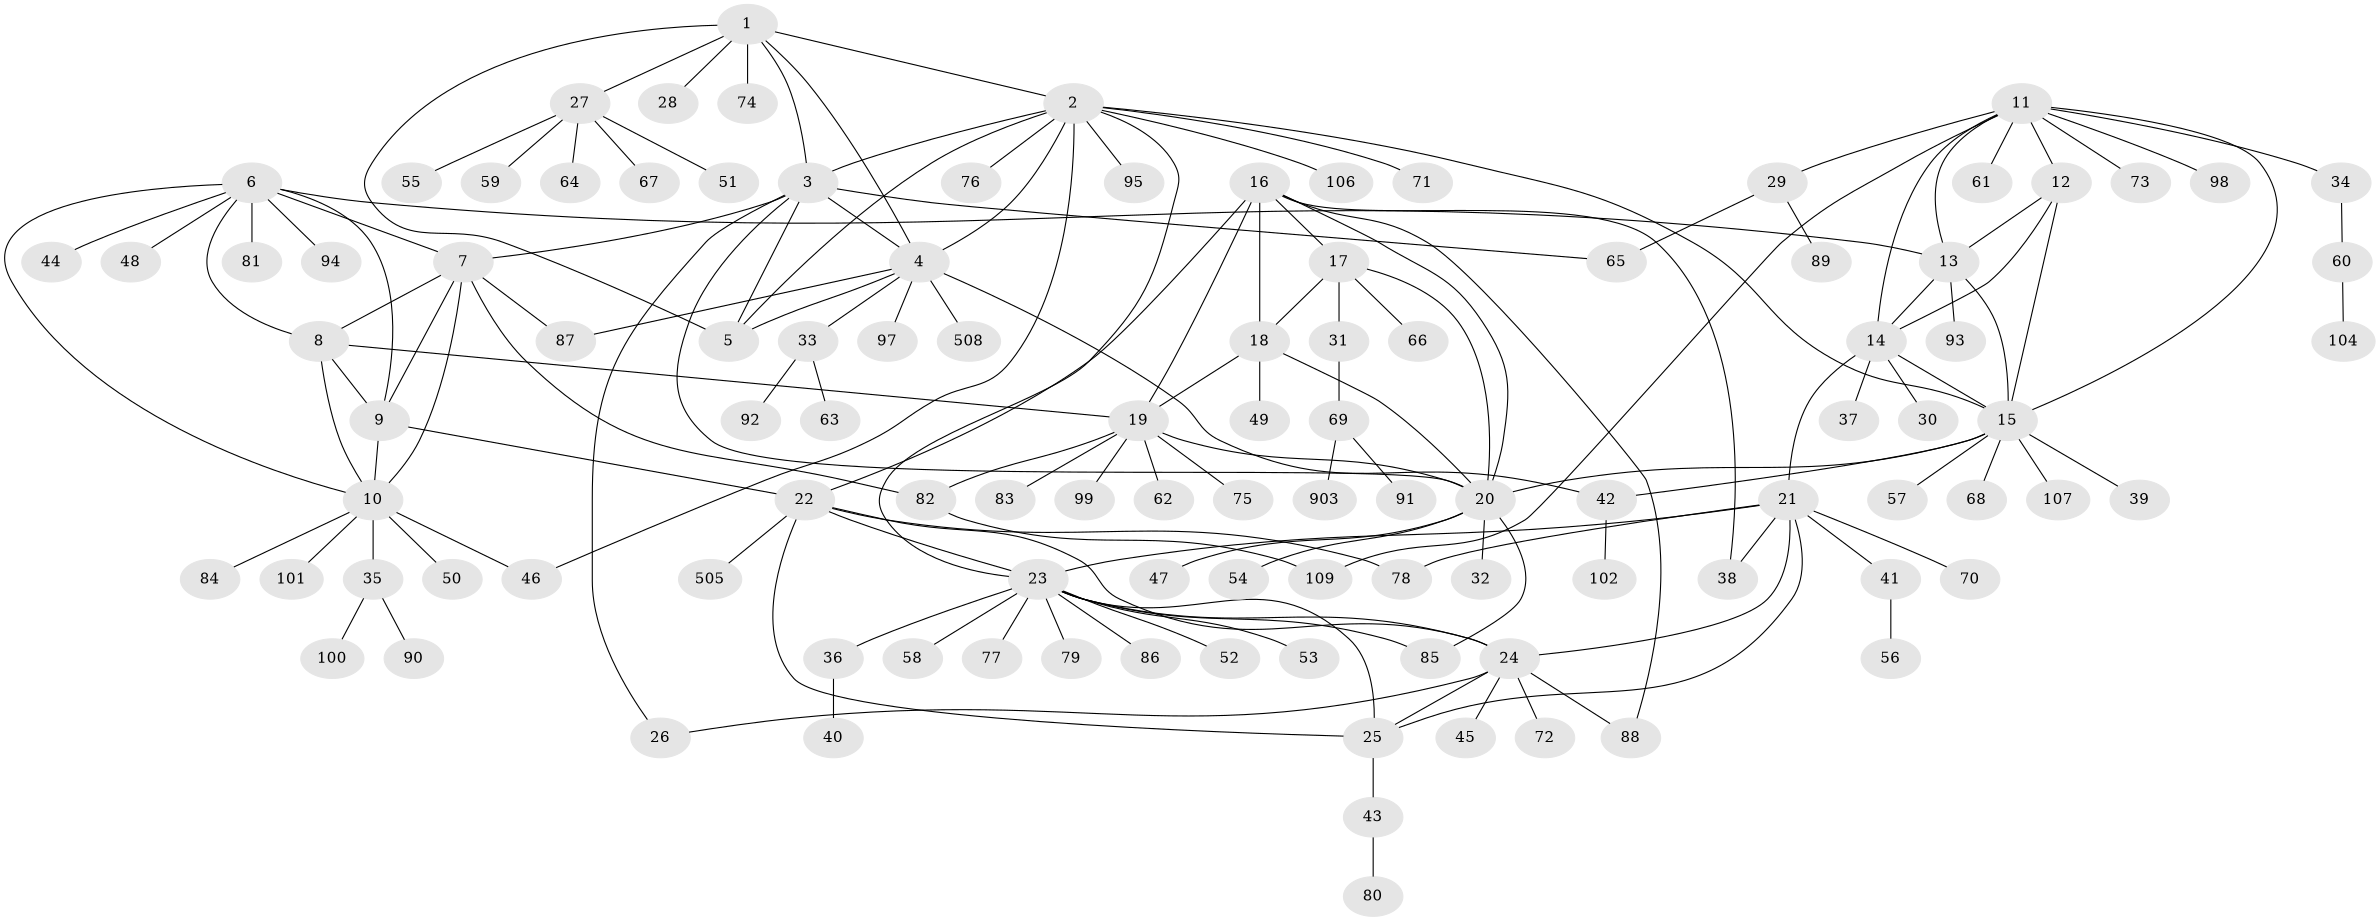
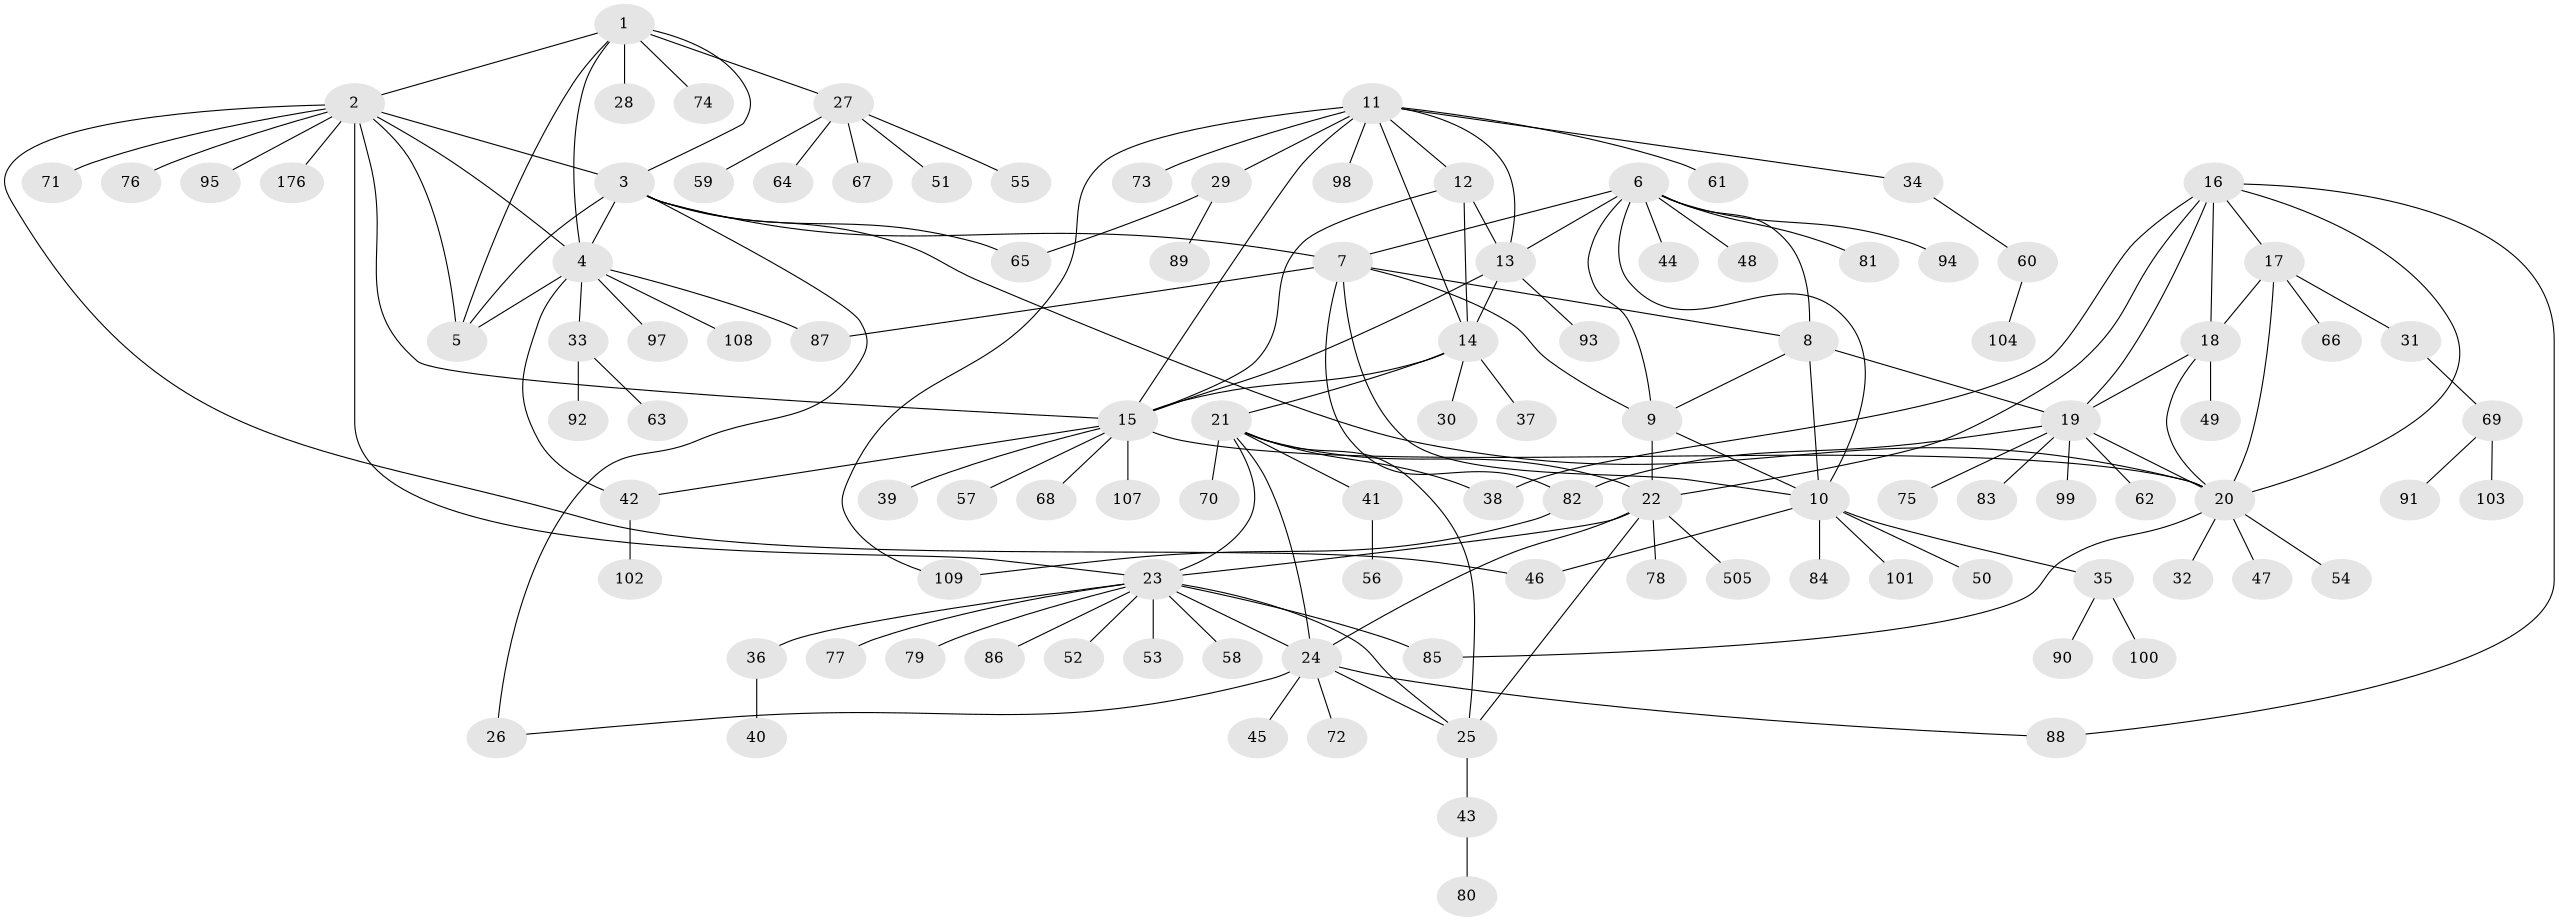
node "106": label "106" -> "176"
node "508": label "508" -> "108"
node "903": label "903" -> "103"
edge "21" -- "78": now "21" -- "22"
